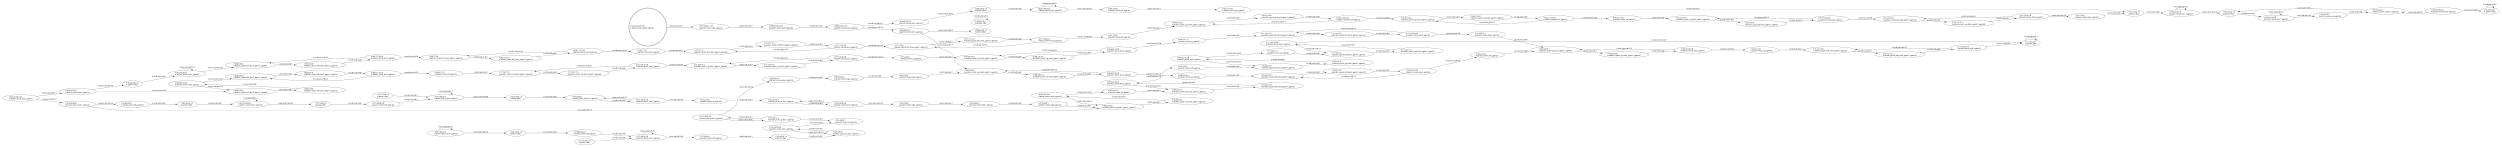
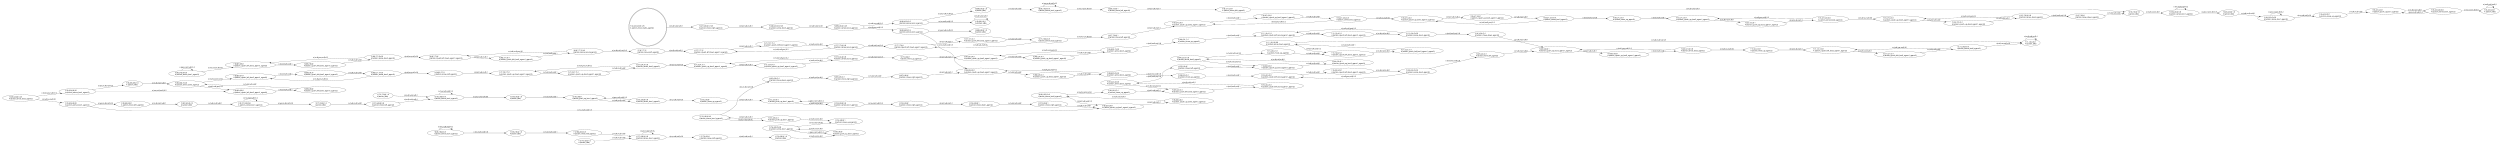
edge "Y (6,3,3,0,0) 1 A (action_push_up_box1_agent2)" -> "Y (6,6,6,0,0) 1.0 A (action_idle)": now "Y (6,3,3,0,0) 1 A (action_push_up_box1_agent2)" -> "Y (6,3,0,0,0) 0.8 A (action_sense_box1_agent2)"
edge "Y (8,8,0,0,0) 0.5 A (action_sense_box1_agent2)" -> "Y (8,8,0,0,0) 1 A (action_idle)": added, label "o (no,null,null) 0.5"
edge "Y (8,8,8,8,8) 1.0 A (action_idle)" -> "Y (8,8,7,8,8) 0.8 A (action_sense_box1_agent2)": now "Y (8,8,8,8,8) 1.0 A (action_idle)" -> "Y (8,8,0,8,7) 0.8 A (action_sense_box3_agent2)"
